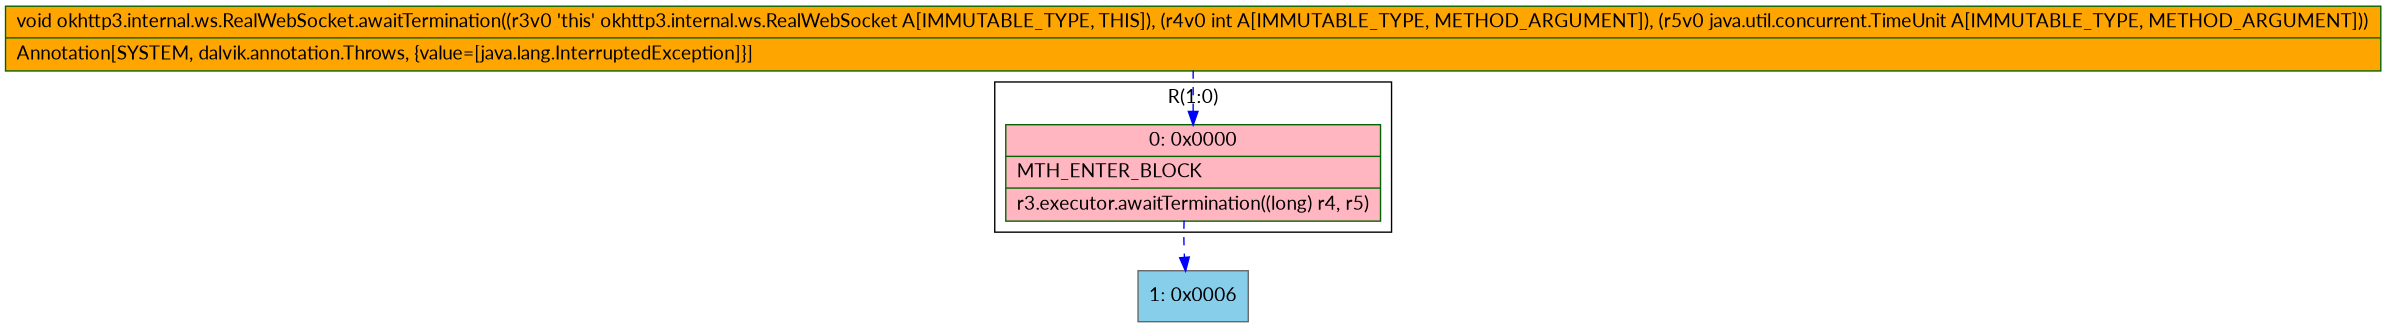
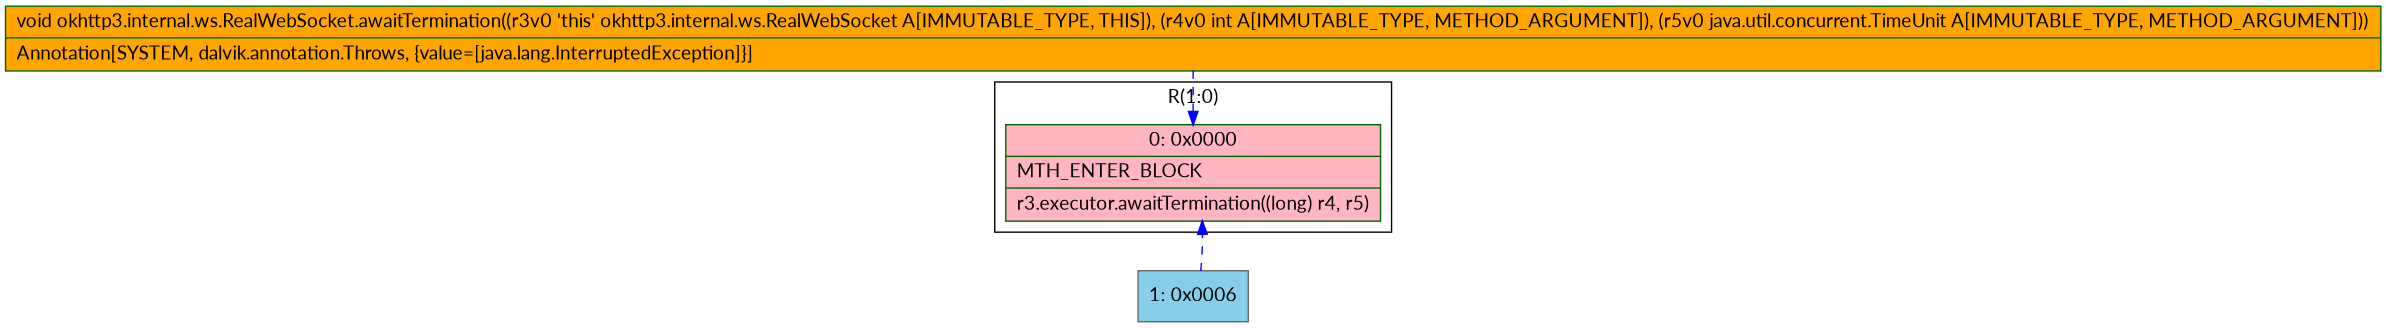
edge "0: 0x0000" -> "1: 0x0006": reversed
